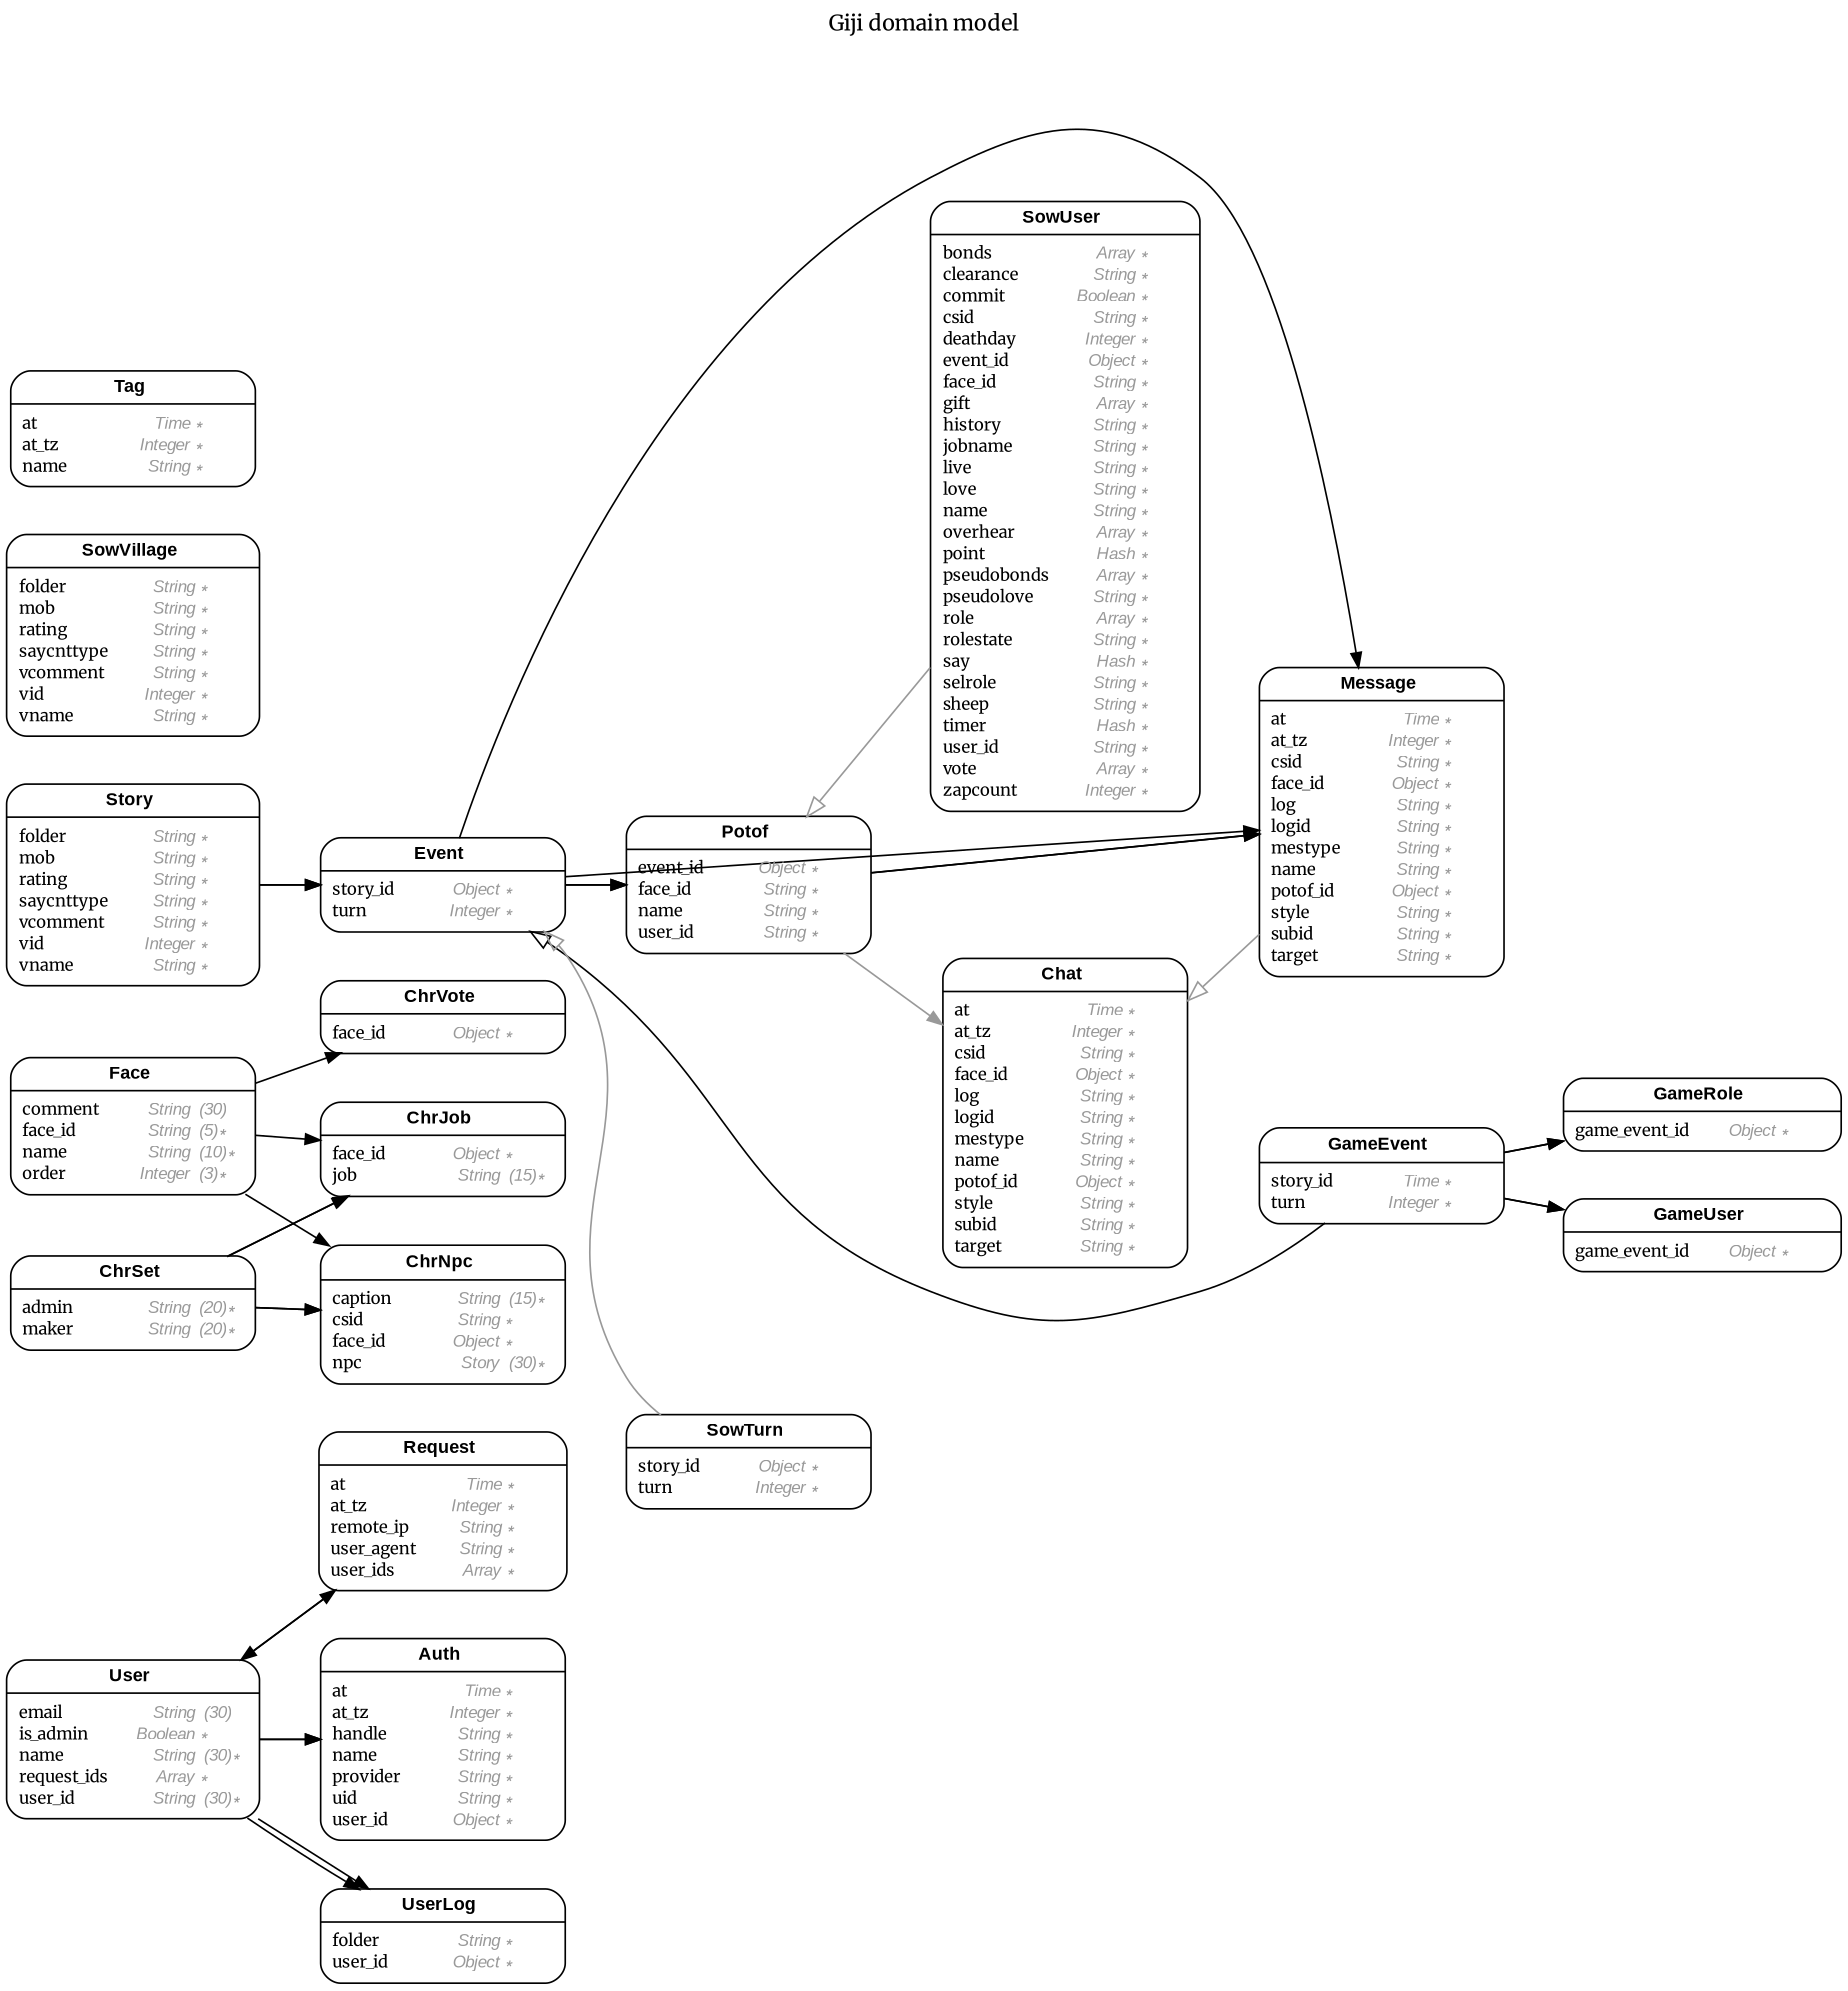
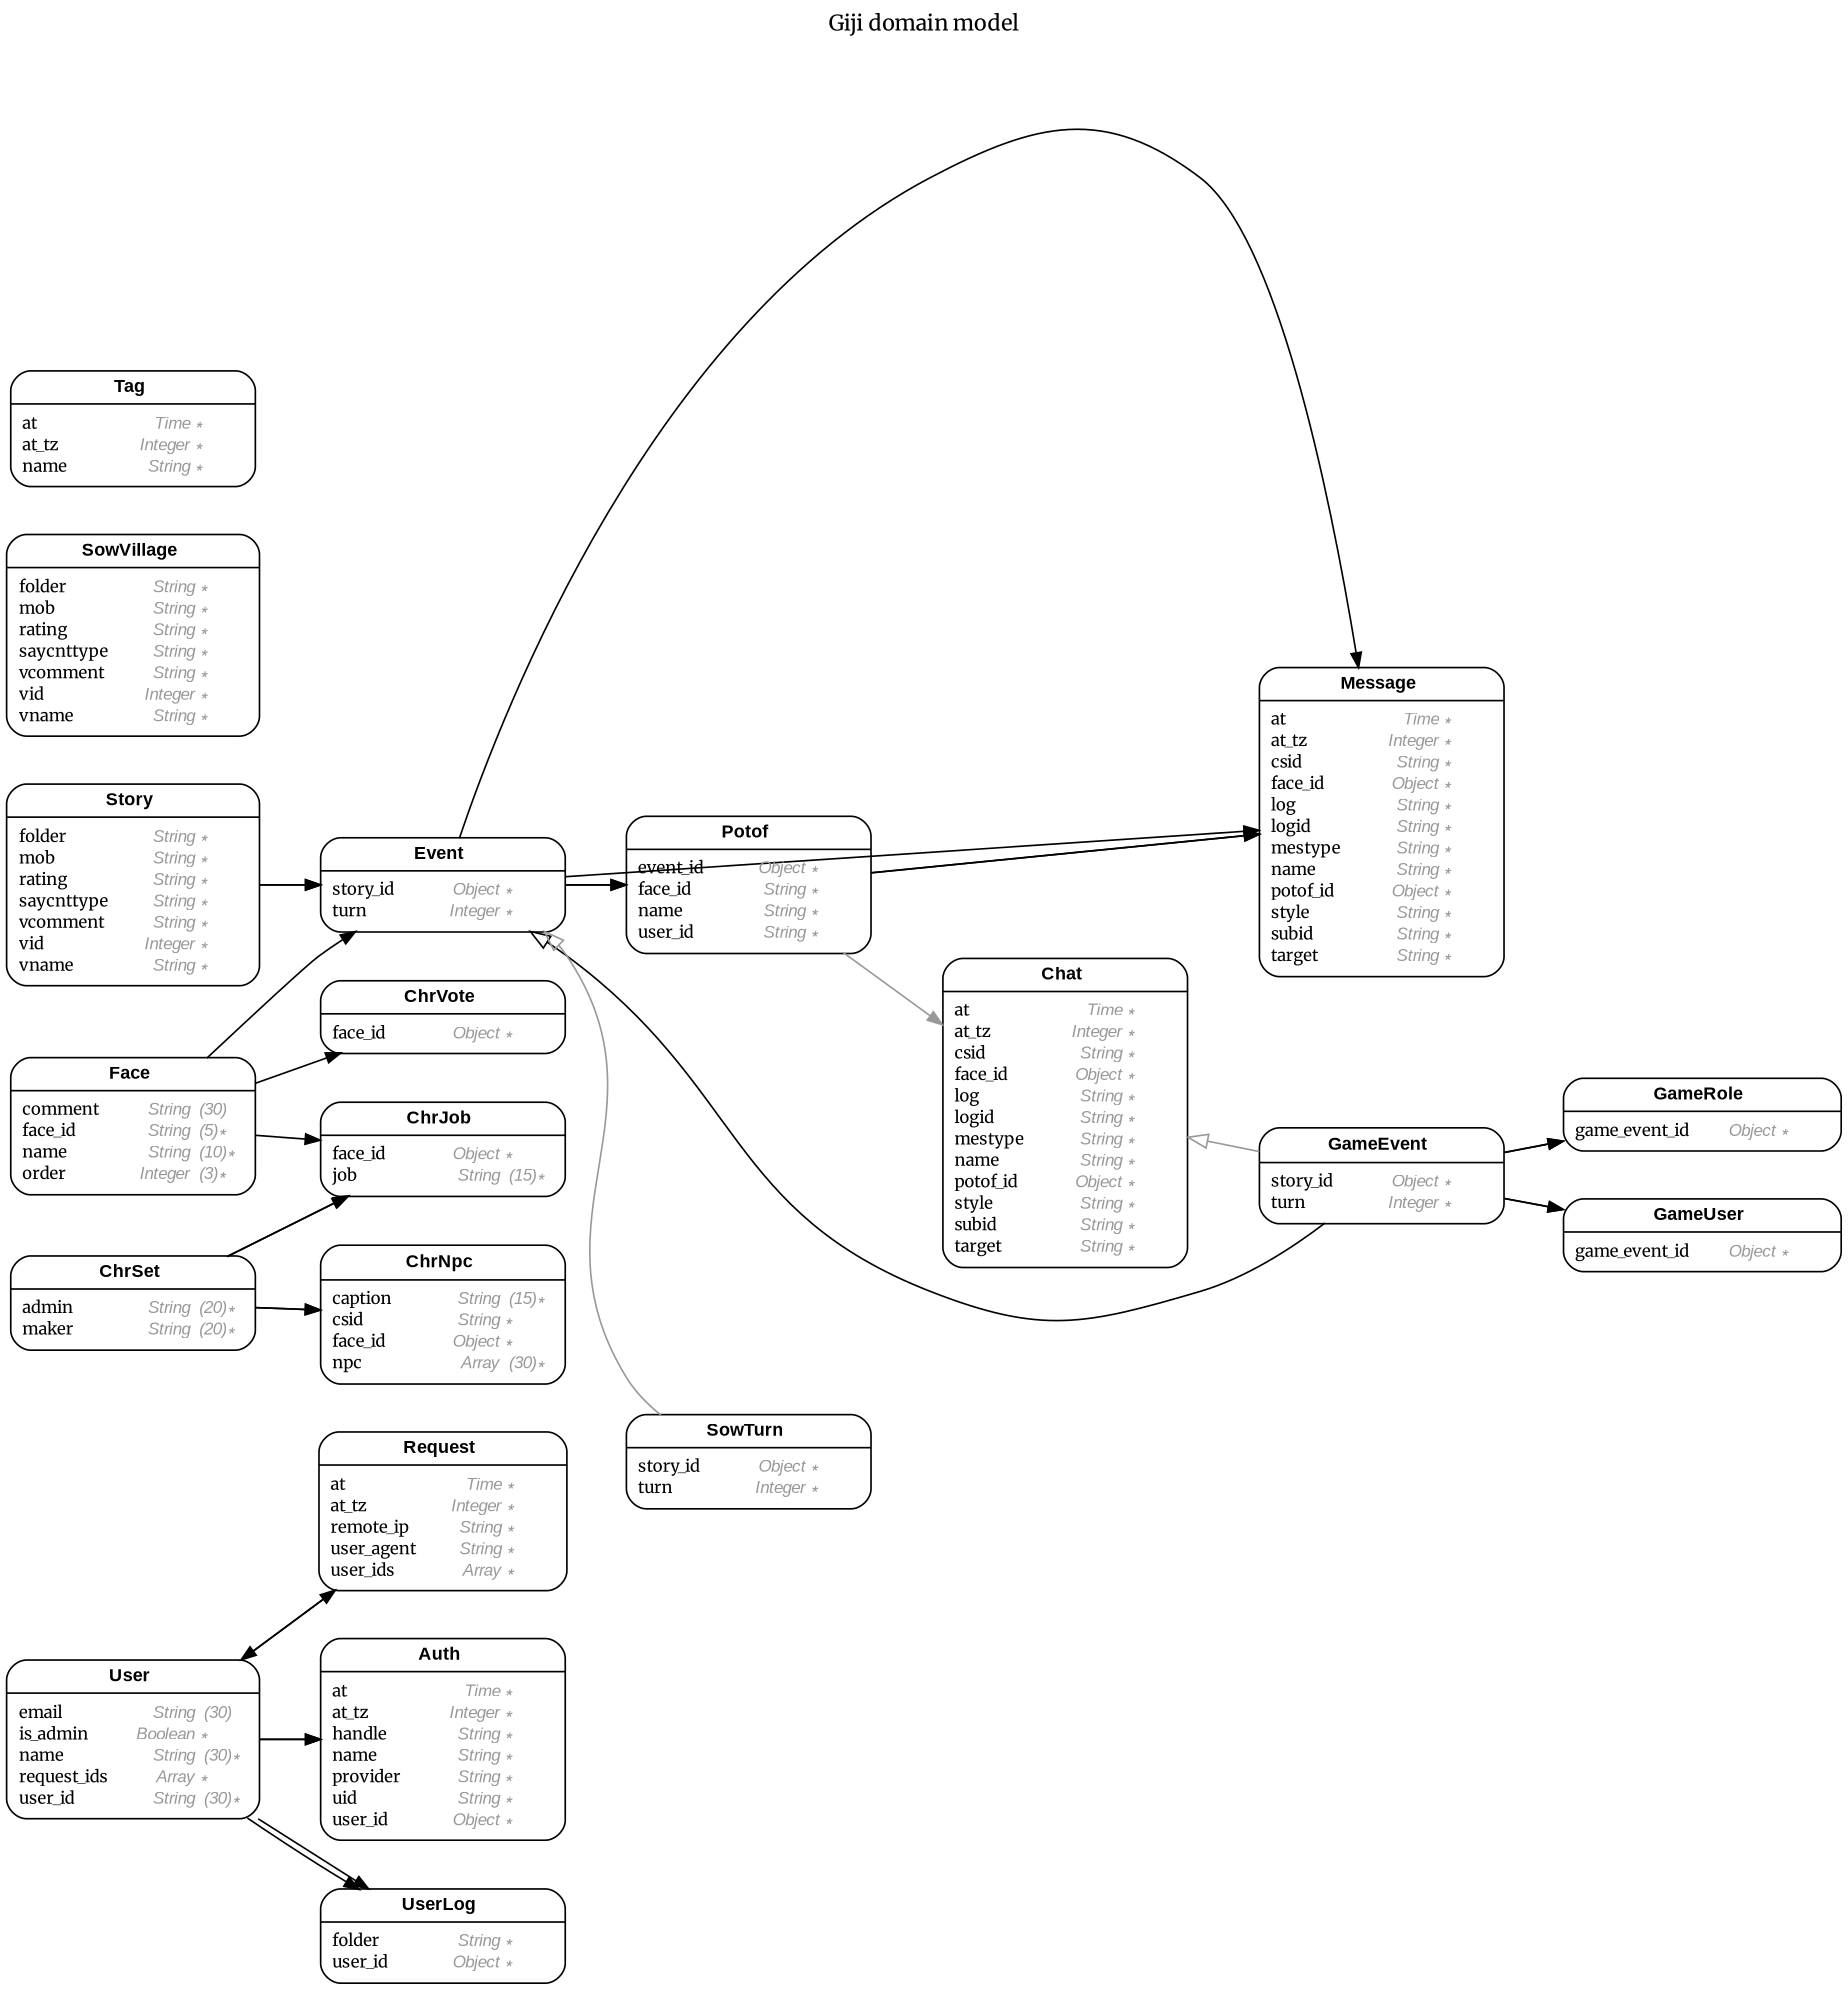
node "SowUser": removed
edge "Message" -- "Chat": now "GameEvent" -- "Chat"
node "GameEvent": text "Time" -> "Object"
edge "Face" -- "ChrNpc": now "Face" -- "Event"
node "ChrNpc": text "Story" -> "Array"
